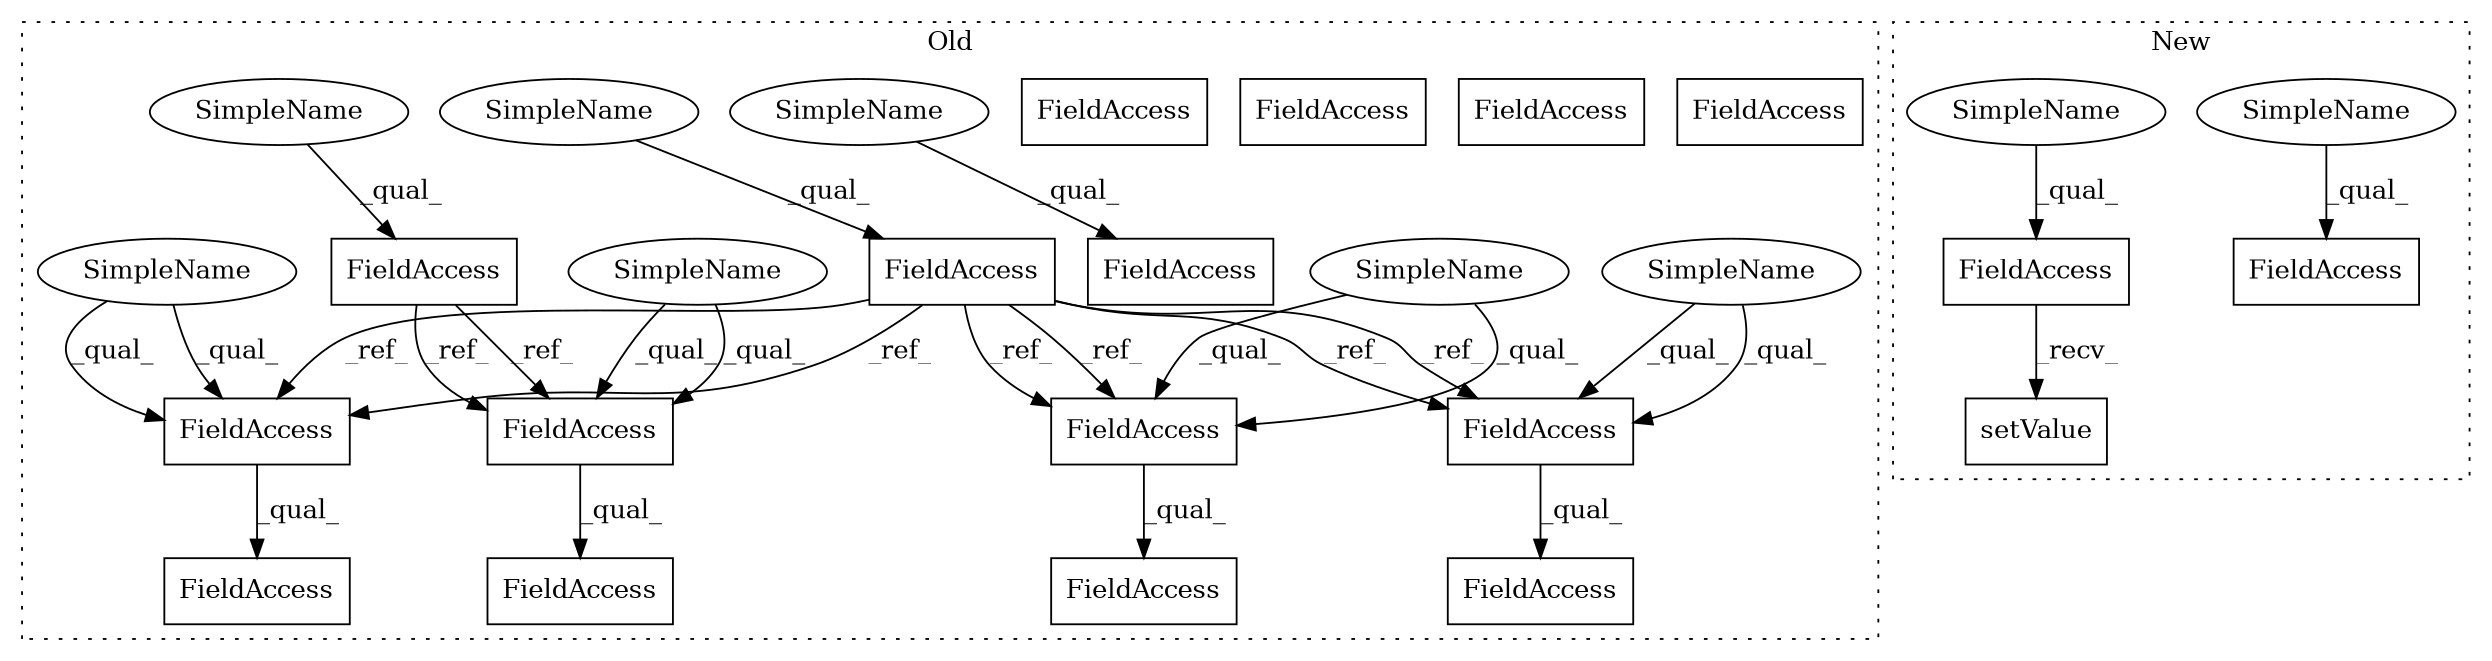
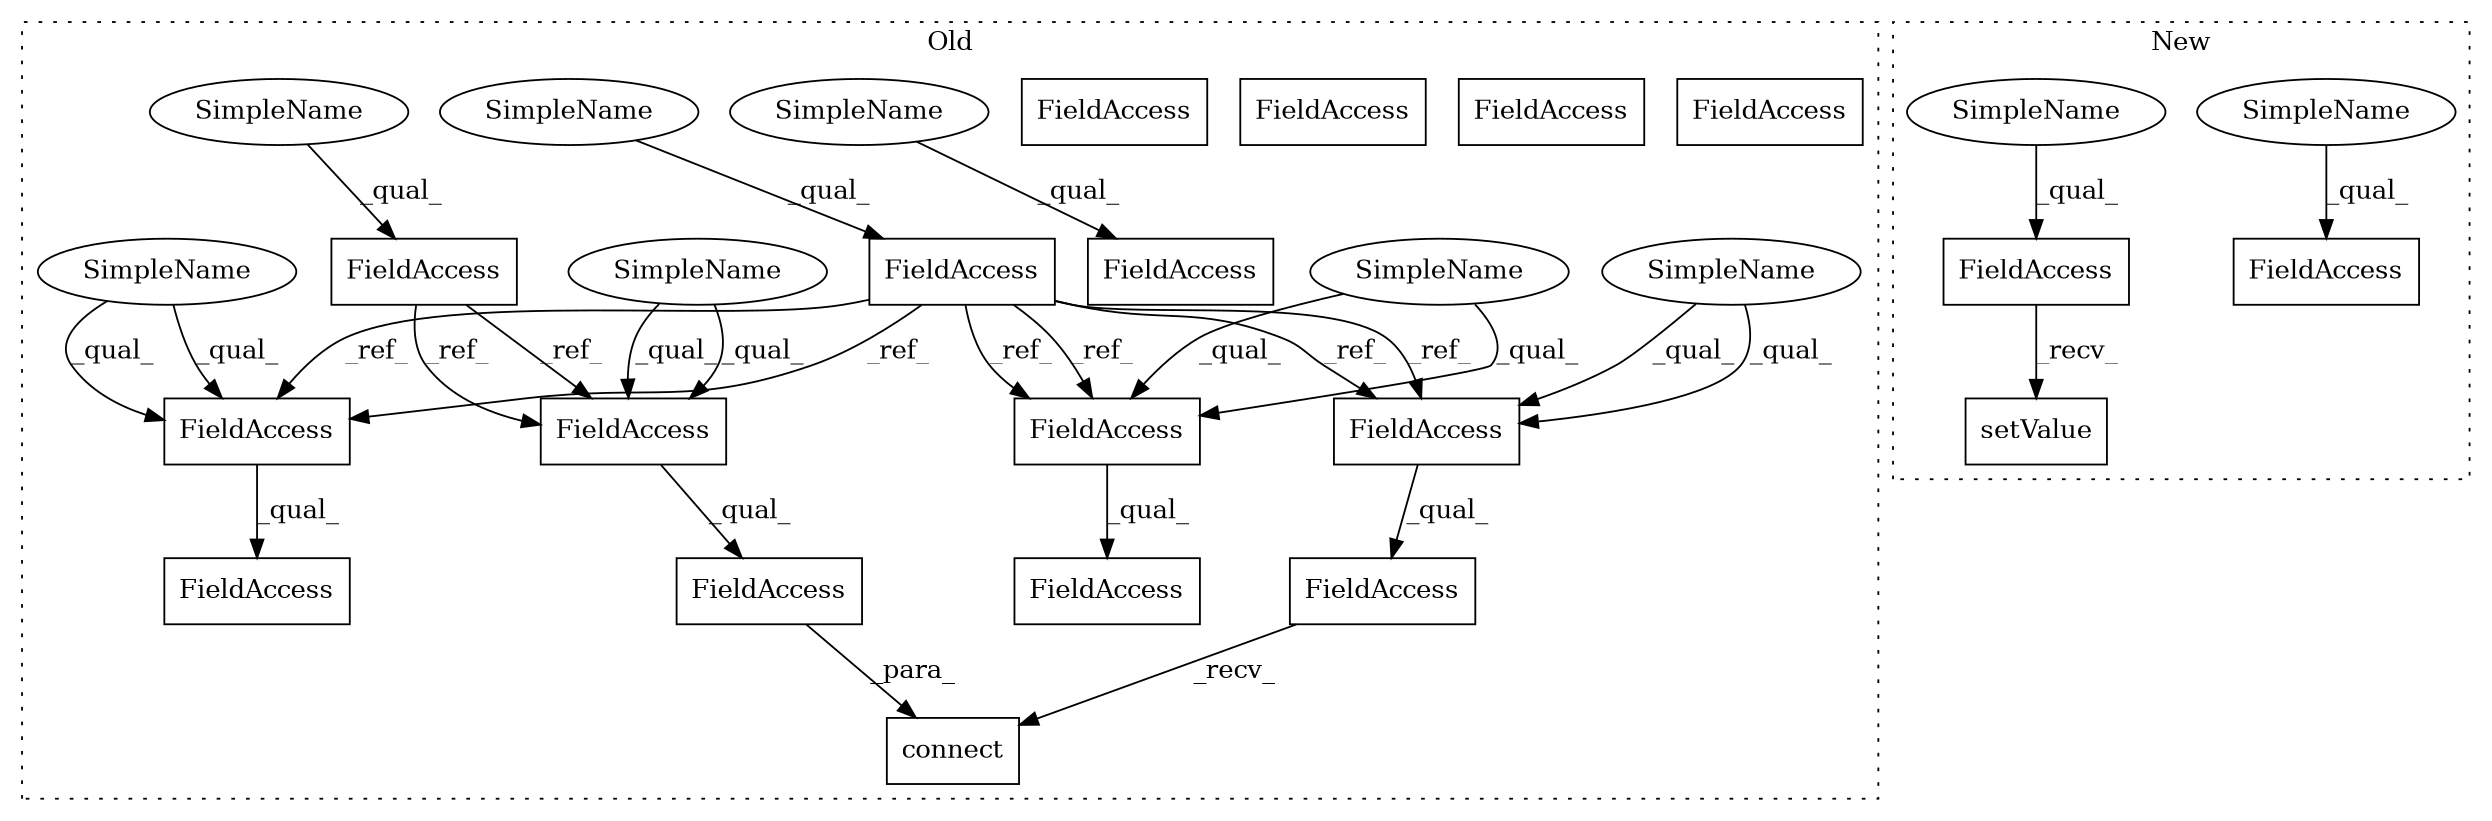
node "connect": added
